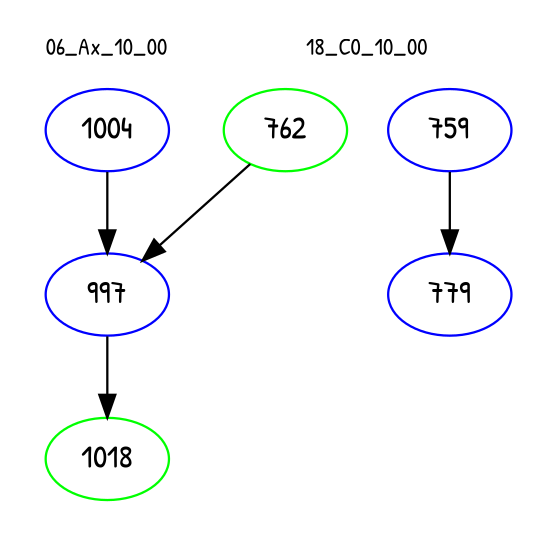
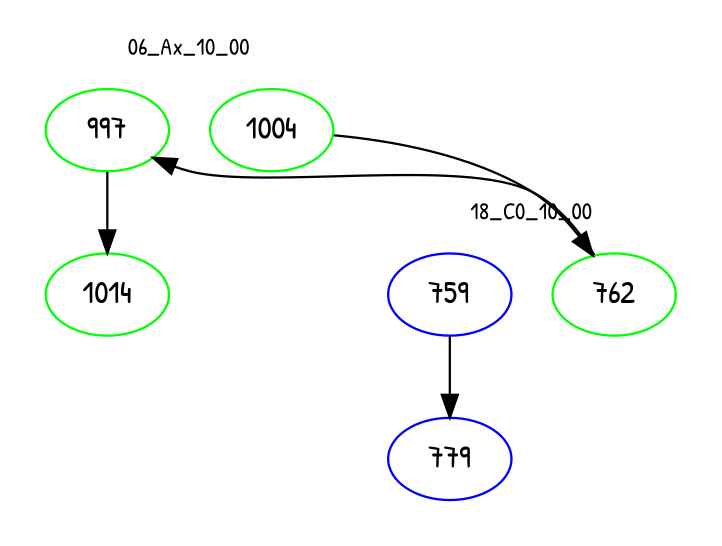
node "1004": color blue -> green
edge "1004" -> "997": now "1004" -> "762"
node "997": color blue -> green
node "1018": label "1018" -> "1014"
